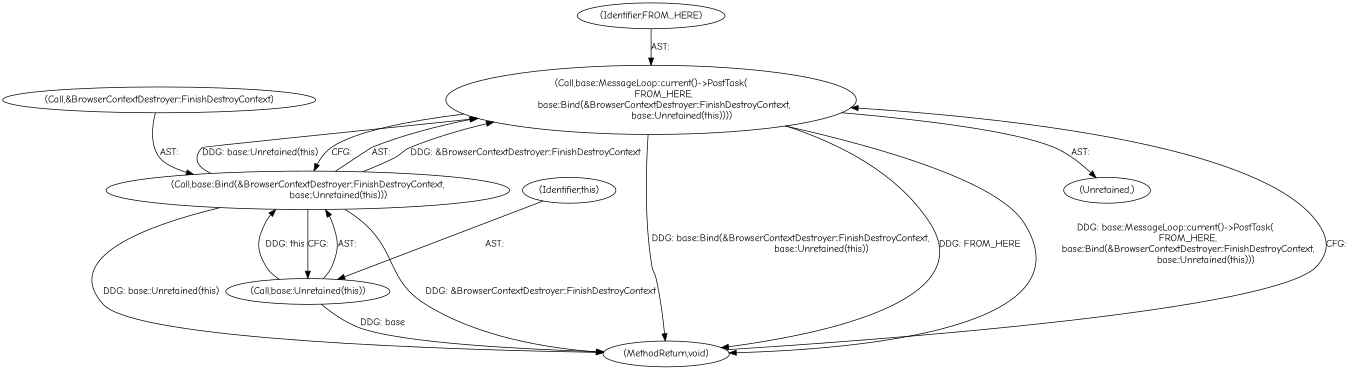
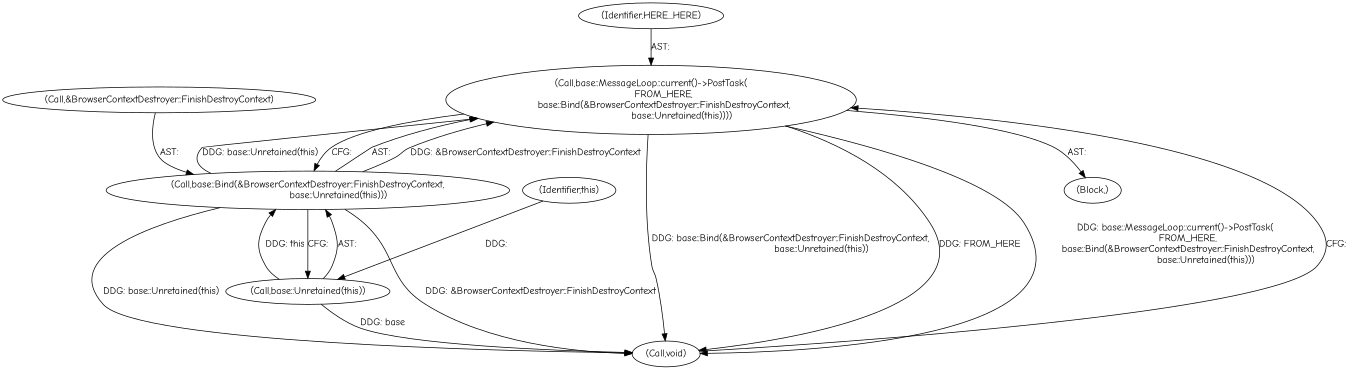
node "(Identifier,FROM_HERE)": label "(Identifier,FROM_HERE)" -> "(Identifier,HERE_HERE)"
node "(Unretained,)": label "(Unretained,)" -> "(Block,)"
edge "(Identifier,this)" -> "(Call,base::Unretained(this))": label "AST: " -> "DDG: "
node "(MethodReturn,void)": label "(MethodReturn,void)" -> "(Call,void)"
